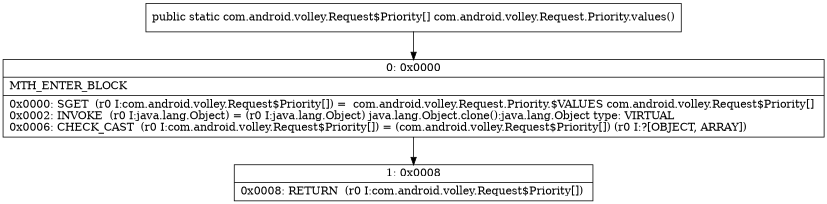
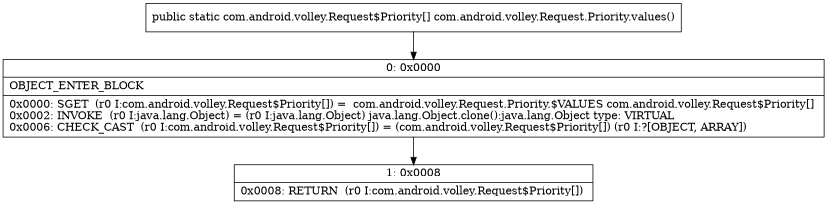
node "0: 0x0000": text "MTH_ENTER_BLOCK" -> "OBJECT_ENTER_BLOCK"
